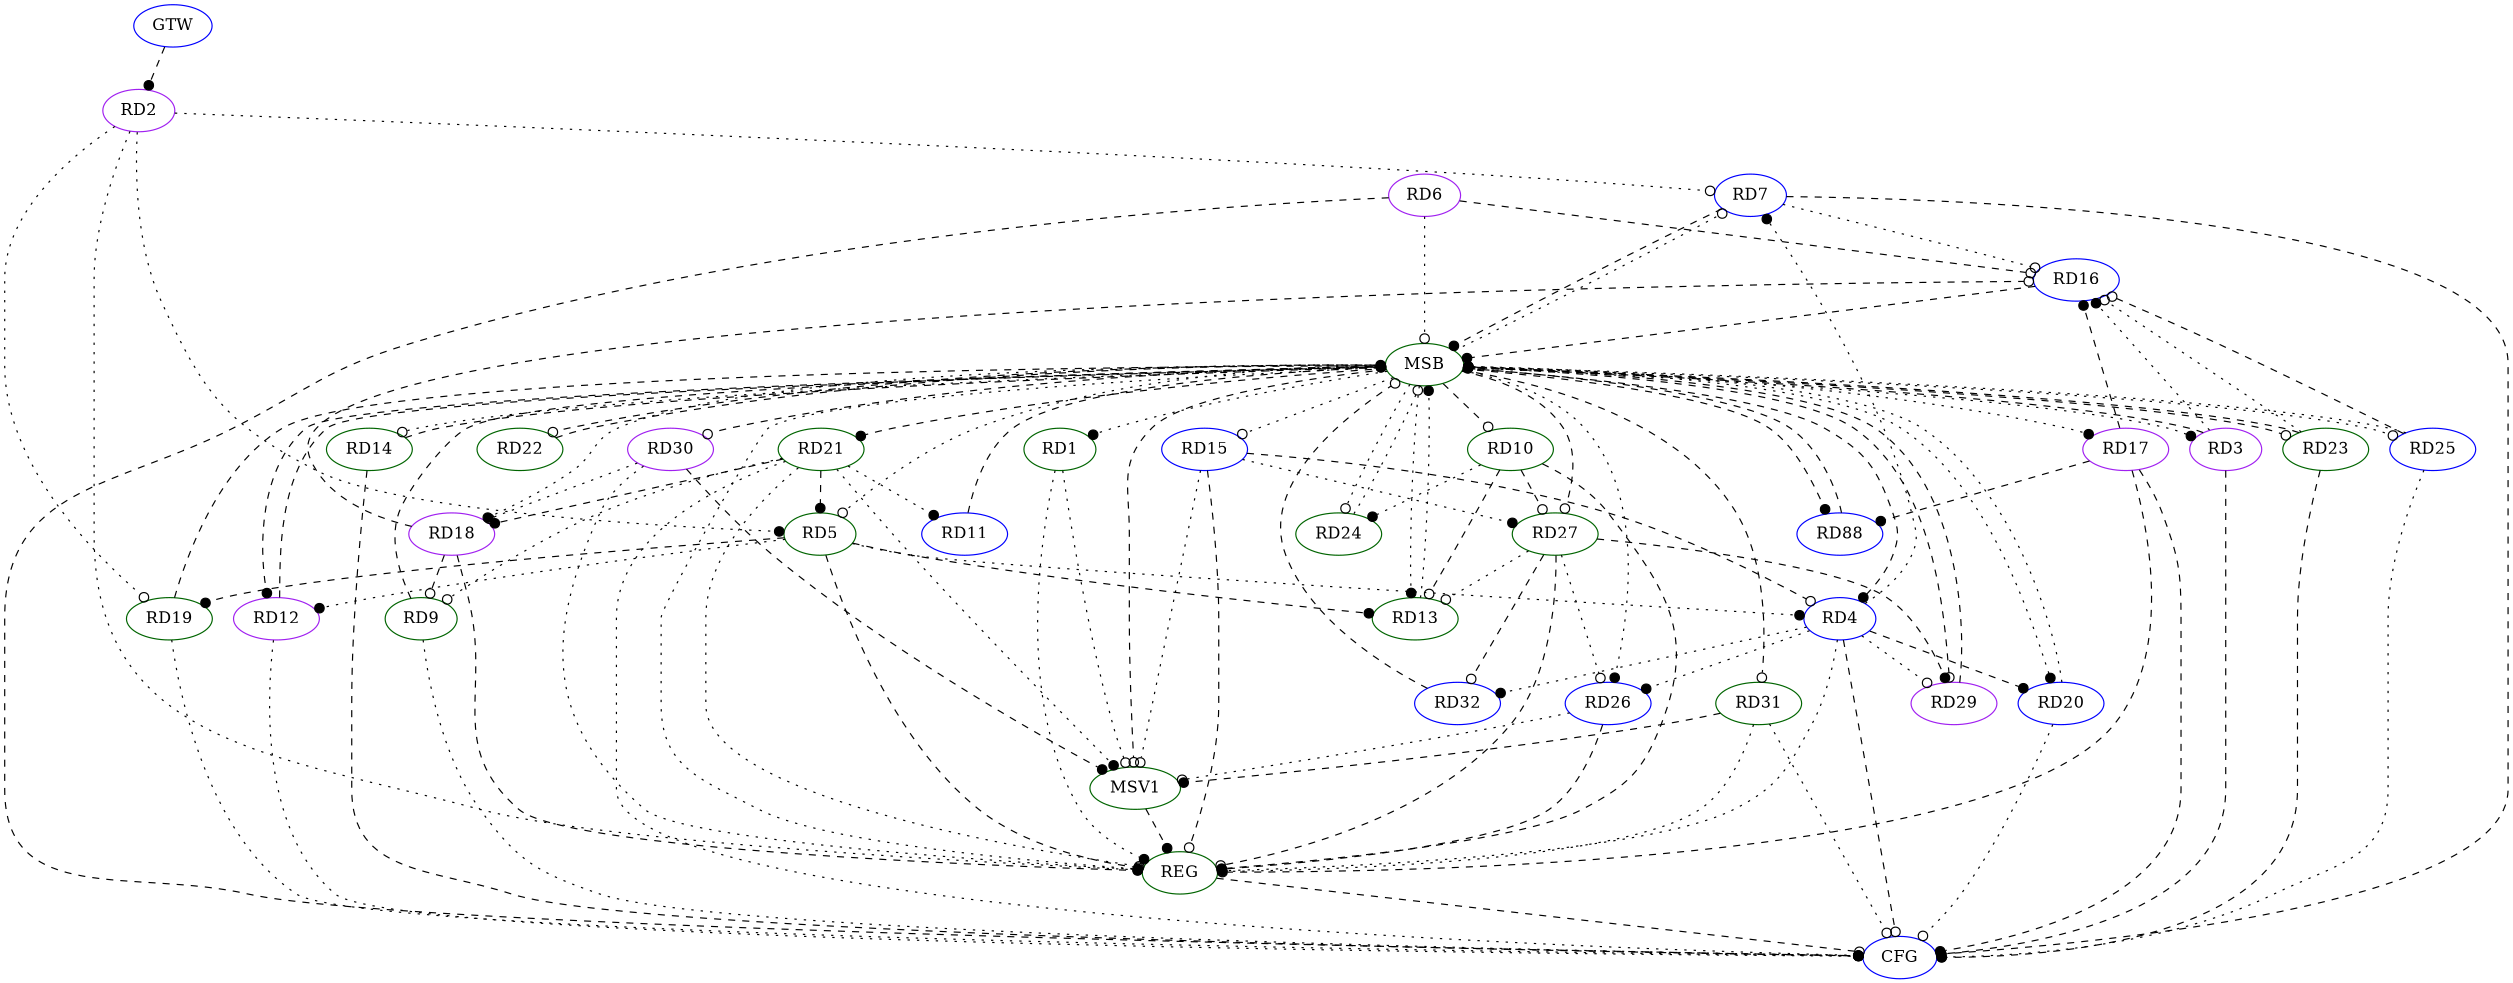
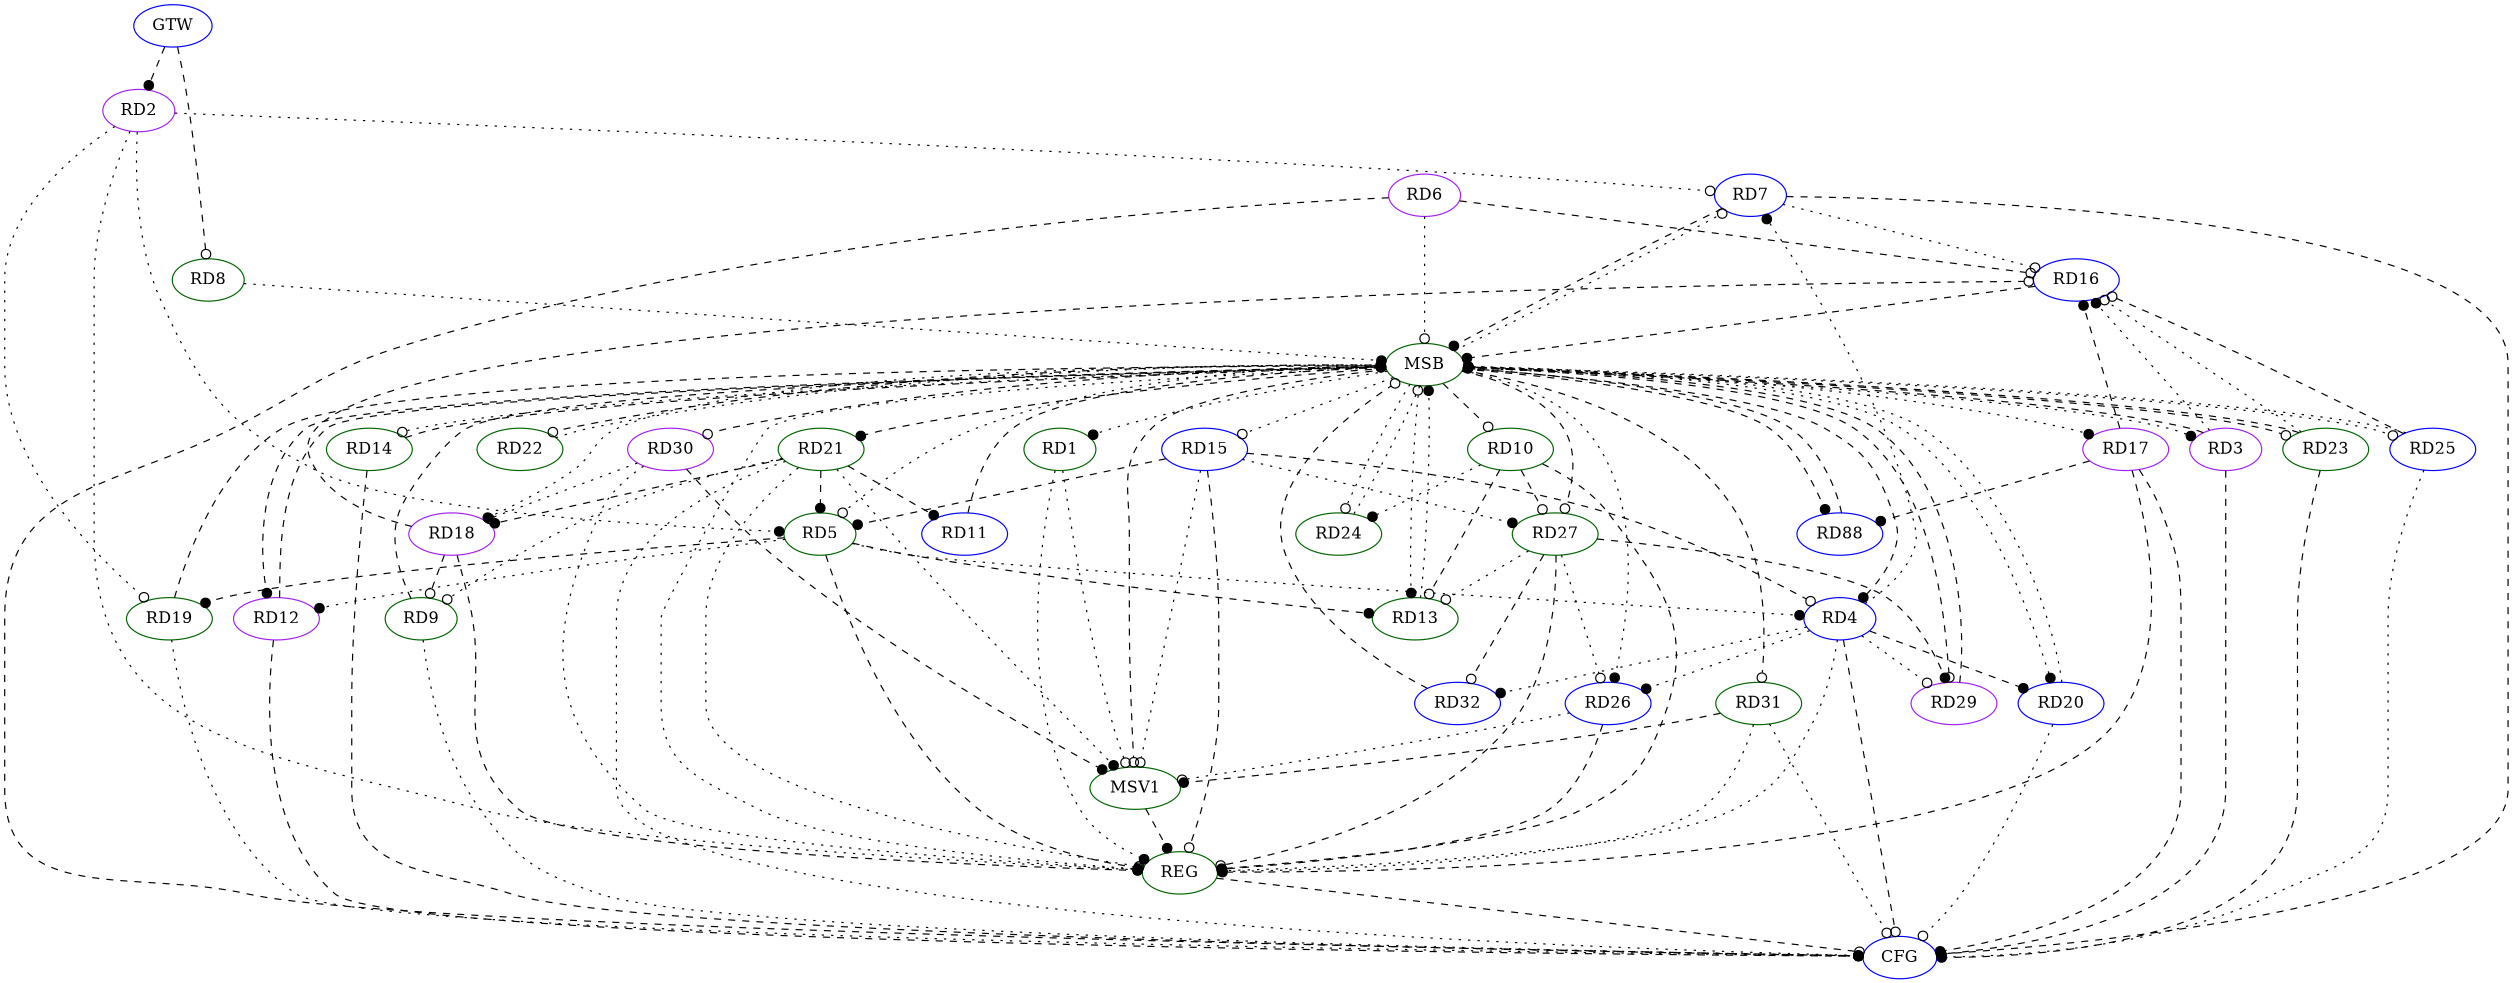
node "RD8": added
edge "RD22" -> "MSB": style dashed -> dotted
edge "RD21" -> "RD11": style dotted -> dashed
edge "RD15" -> "RD5": added
edge "RD12" -> "CFG": style dotted -> dashed
